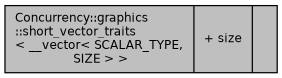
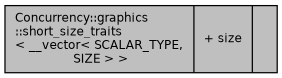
node "Concurrency::graphics": text "::short_vector_traits" -> "::short_size_traits"
